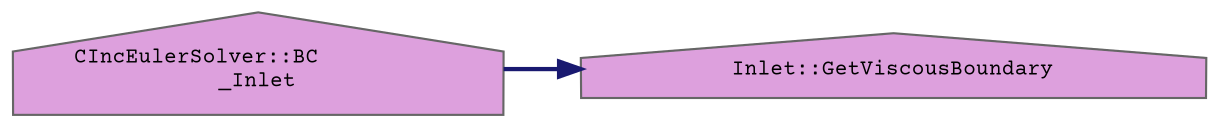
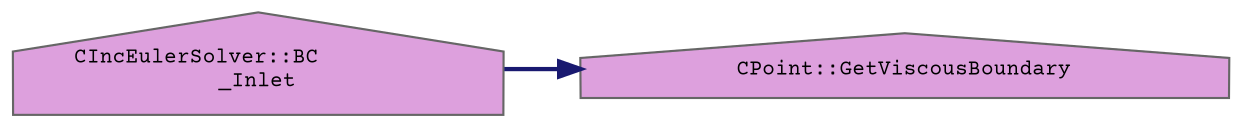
node "Inlet::GetViscousBoundary": label "Inlet::GetViscousBoundary" -> "CPoint::GetViscousBoundary"
